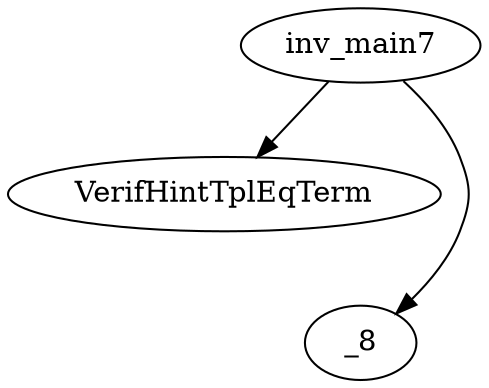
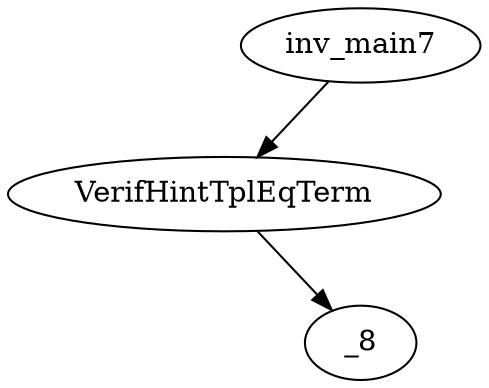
edge "inv_main7" -> "_8": now "VerifHintTplEqTerm" -> "_8"
